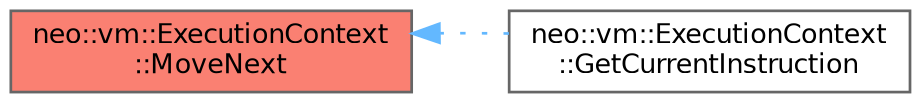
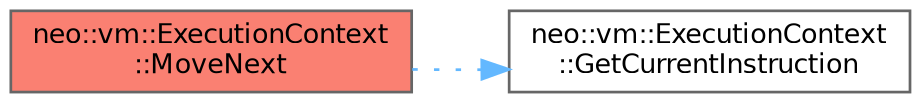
edge "neo::vm::ExecutionContext ::GetCurrentInstruction" -> "neo::vm::ExecutionContext ::MoveNext": reversed
